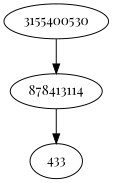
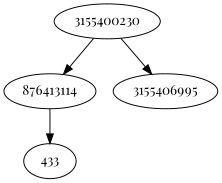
node "3155400530": label "3155400530" -> "3155400230"
node "878413114": label "878413114" -> "876413114"
node "3155406995": added
